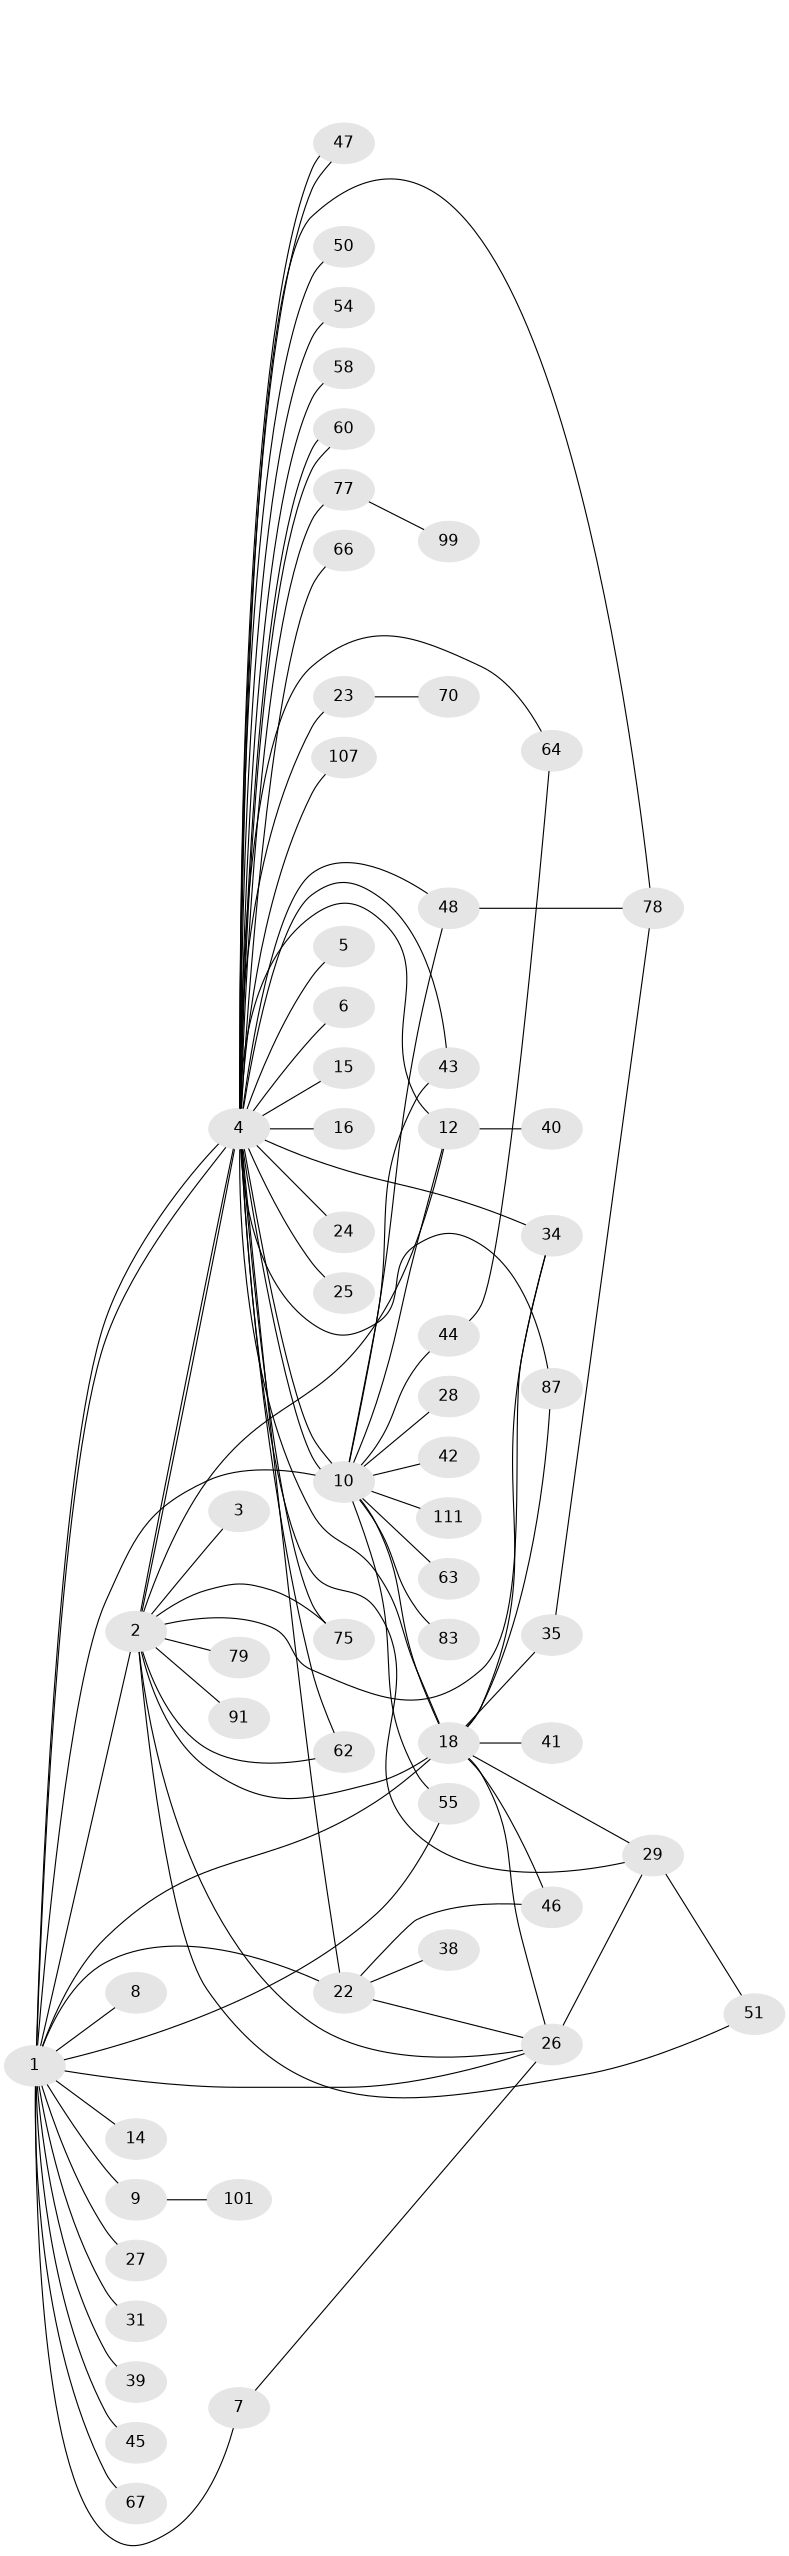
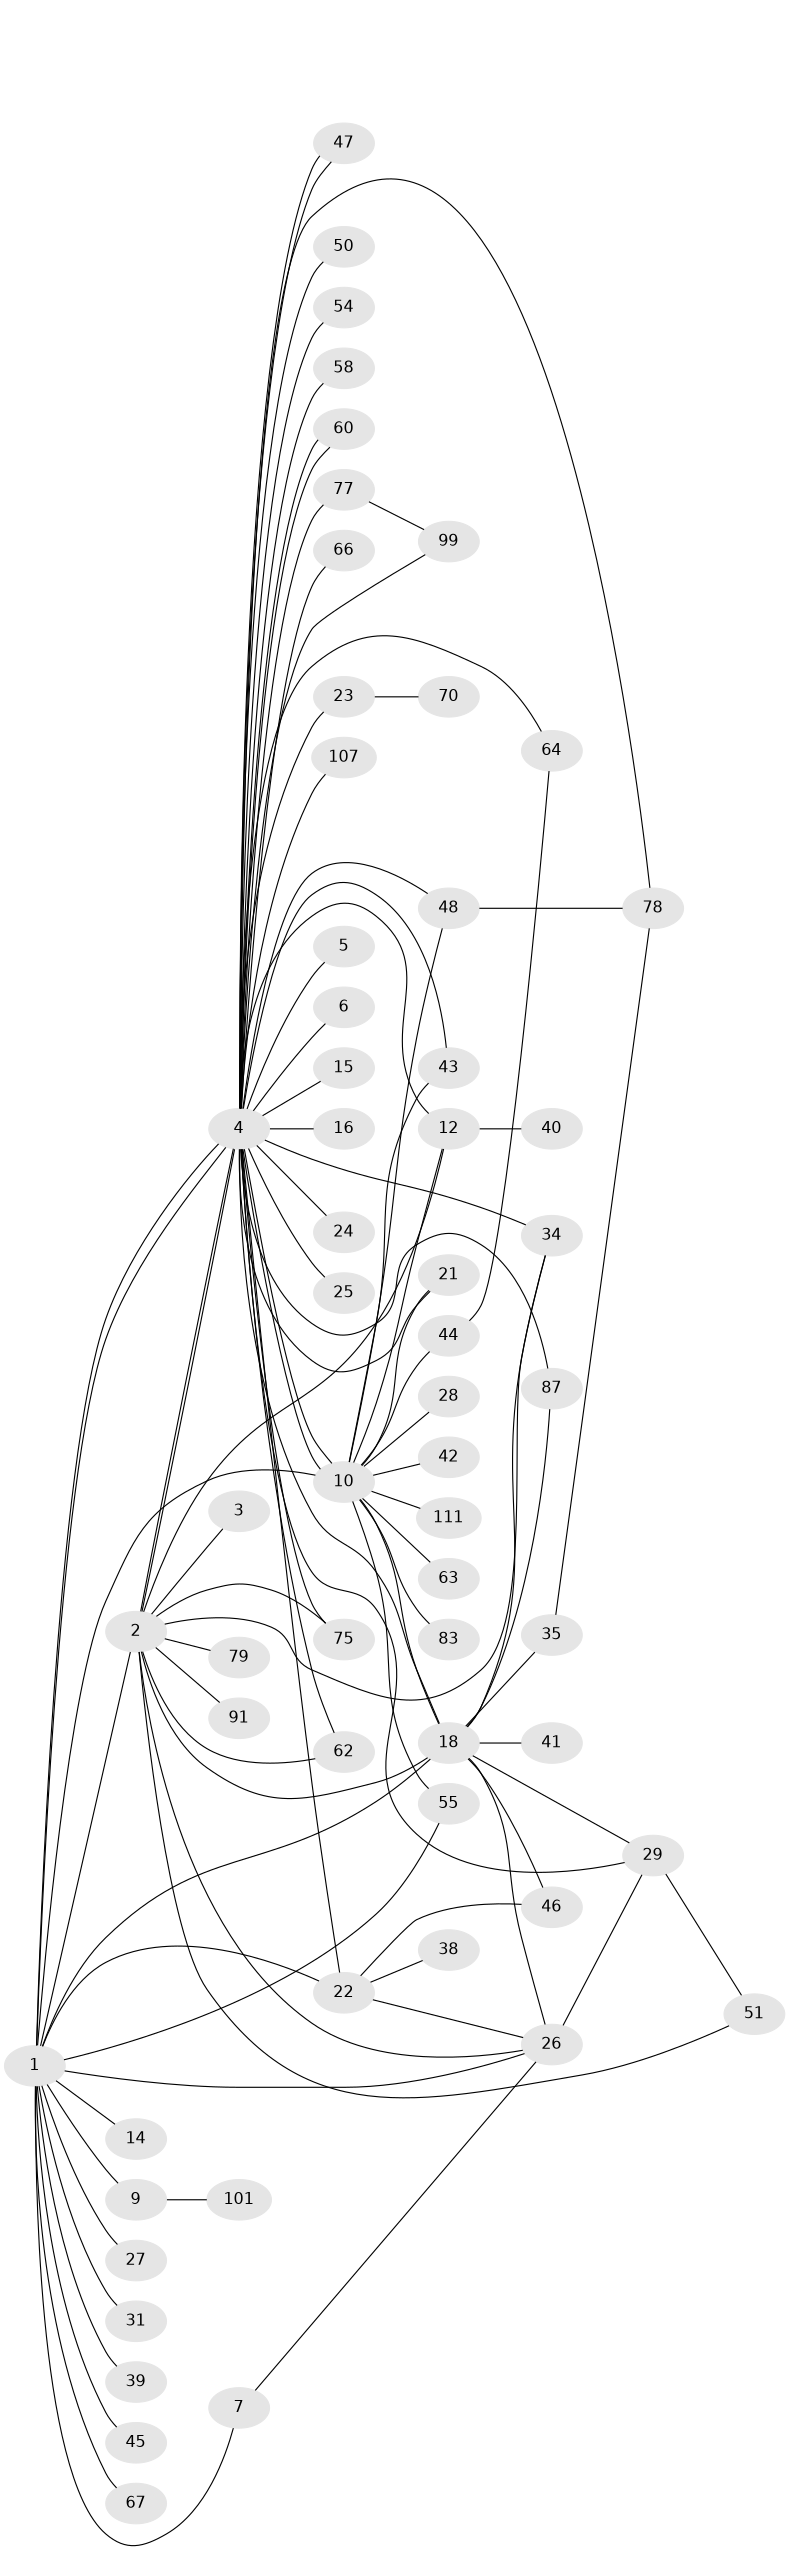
edge "99" -- "4": added
node "21": added
node "8": removed
